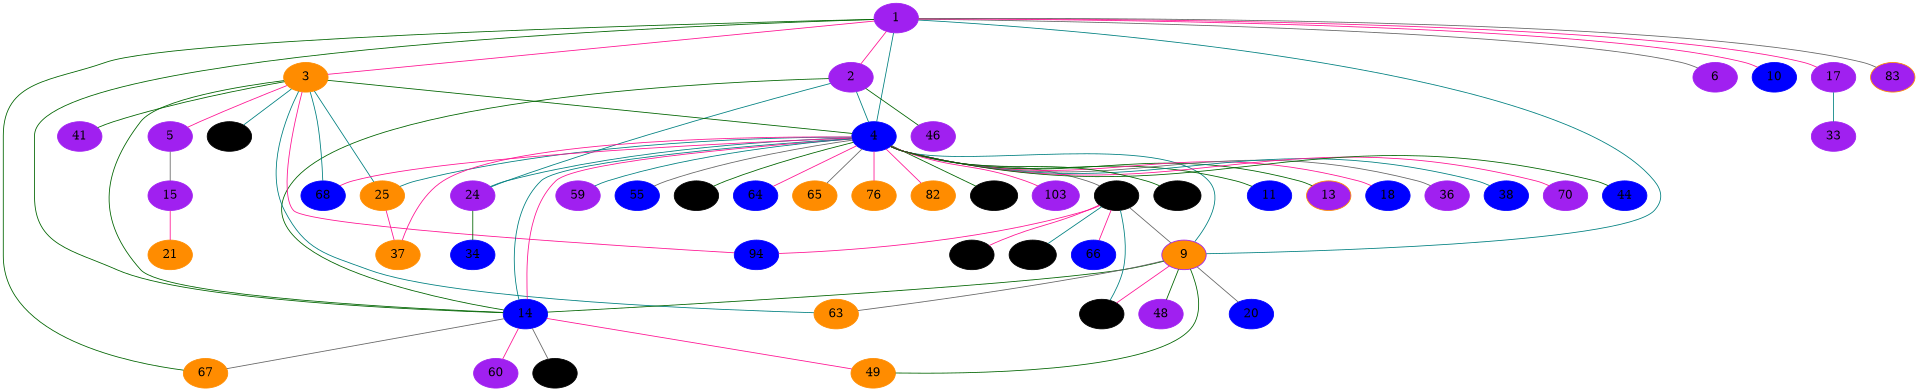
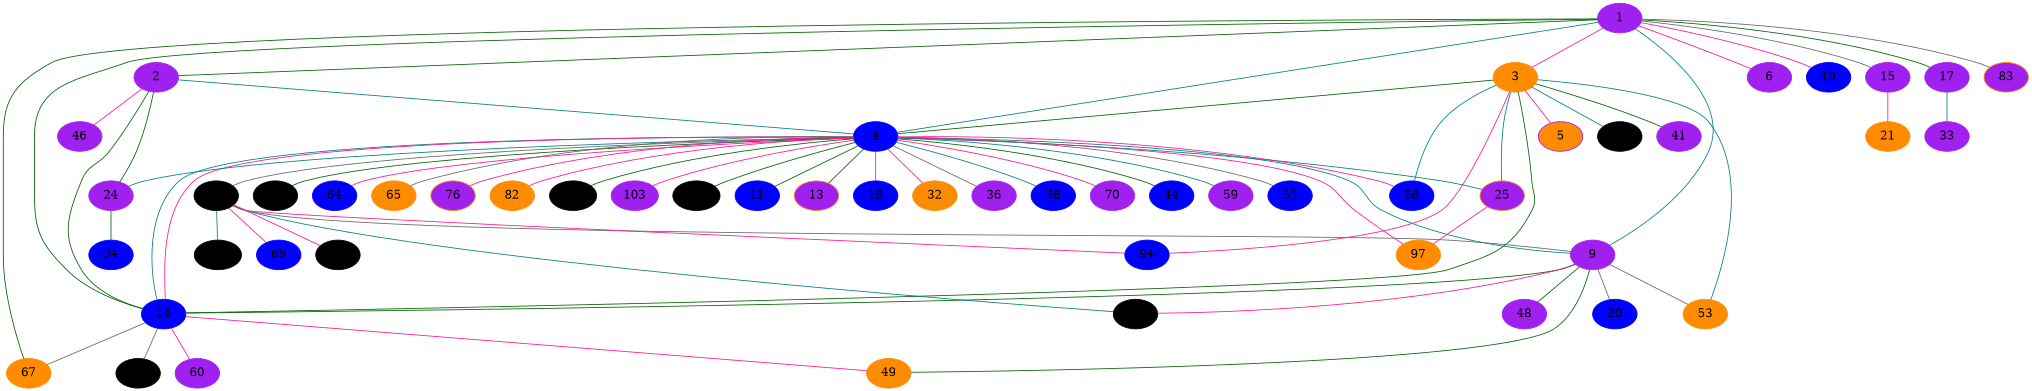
edge "1" -- "17": color deeppink -> darkgreen
edge "1" -- "6": color gray40 -> deeppink
edge "1" -- "2": color deeppink -> darkgreen
edge "2" -- "46": color darkgreen -> deeppink
edge "2" -- "24": color teal -> darkgreen
node "5": fillcolor purple -> darkorange
edge "5" -- "15": now "1" -- "15"
node "25": fillcolor darkorange -> purple
node "76": fillcolor darkorange -> purple
node "32": added
node "37": label "37" -> "97"
node "9": fillcolor darkorange -> purple
node "63": label "63" -> "53"
